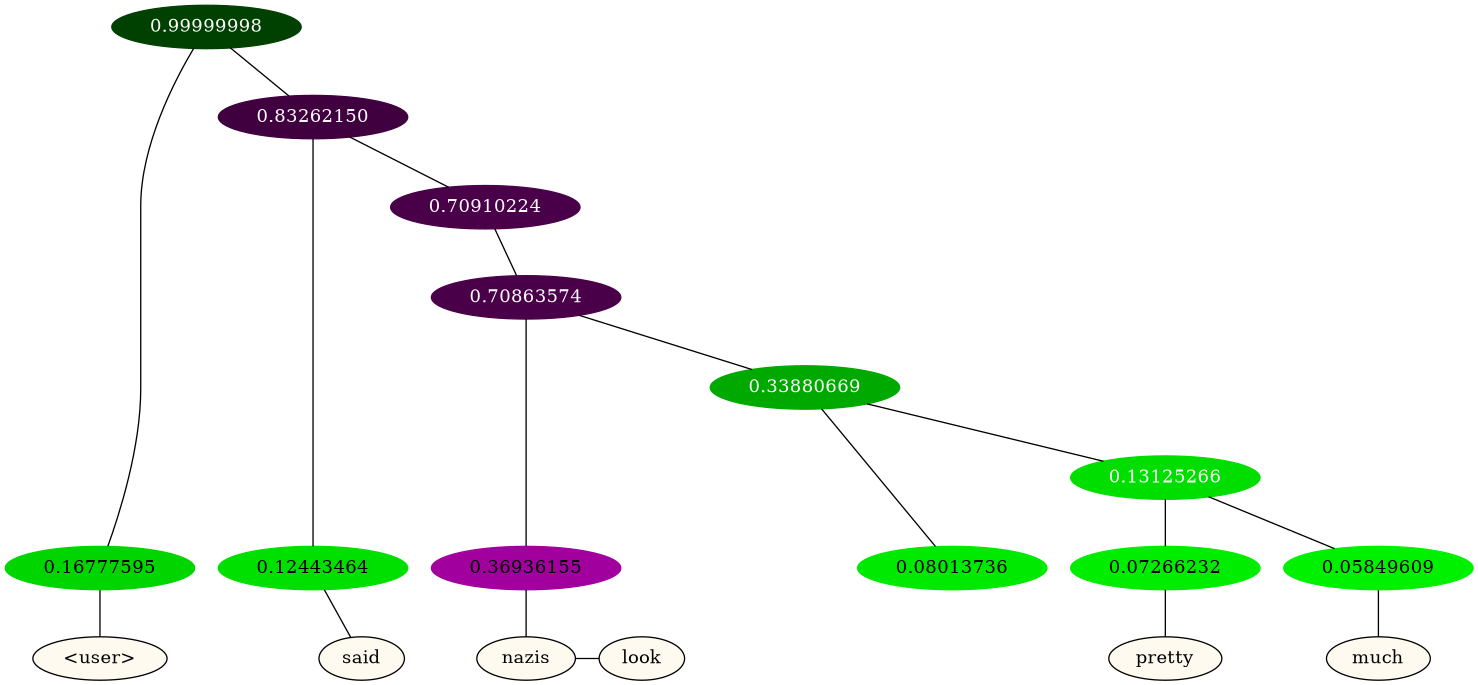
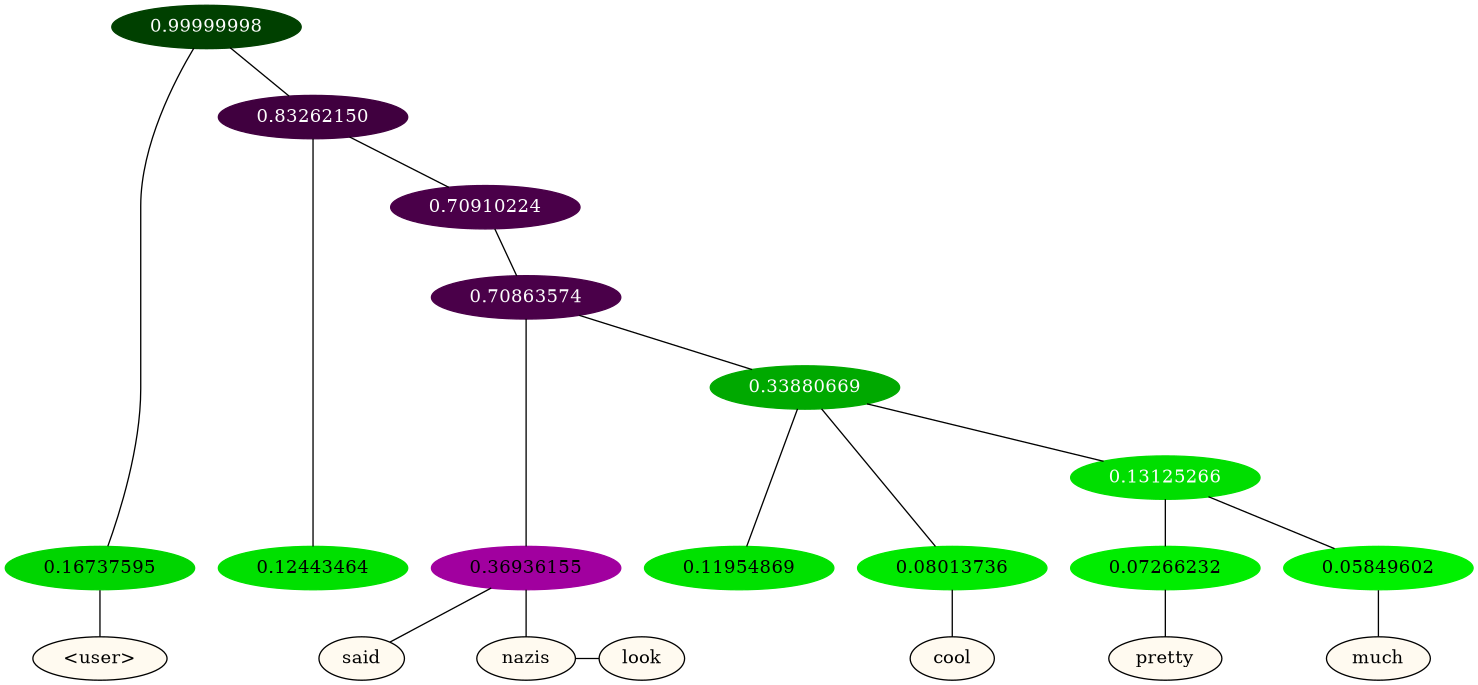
node "0.16777595": label "0.16777595" -> "0.16737595"
node "0.11954869": added
node "0.05849609": label "0.05849609" -> "0.05849602"
edge "0.12443464" -- "said": now "0.36936155" -- "said"
node "cool": added
